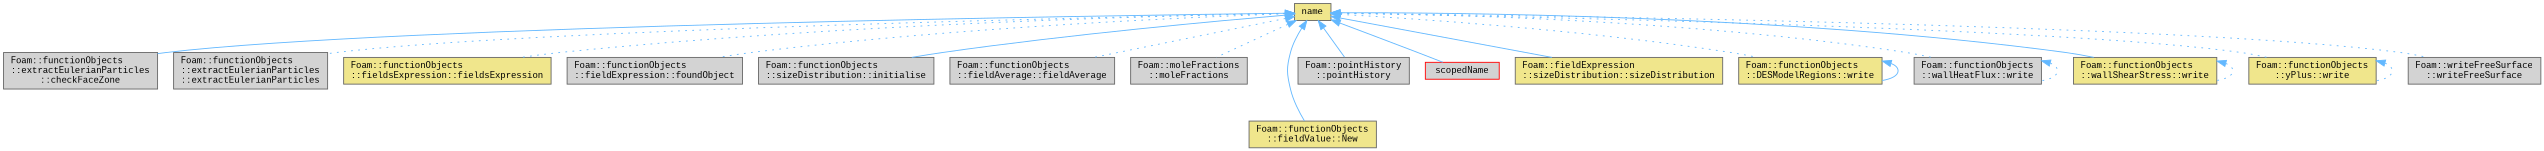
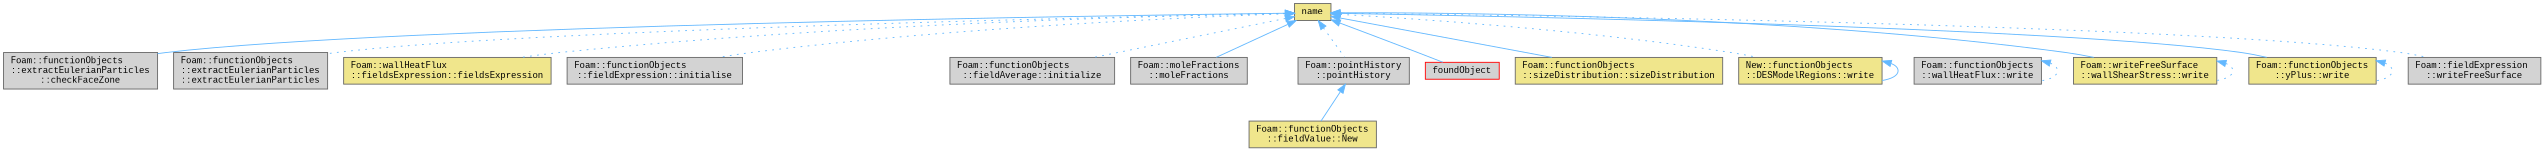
edge "Foam::functionObjects ::wallHeatFlux::write" -> "name": removed
edge "Foam::functionObjects ::yPlus::write" -> "name": style dotted -> solid
edge "Foam::moleFractions ::moleFractions" -> "name": style dotted -> solid
edge "Foam::pointHistory ::pointHistory" -> "name": style solid -> dotted
node "Foam::functionObjects ::fieldsExpression::fieldsExpression": label "Foam::functionObjects ::fieldsExpression::fieldsExpression" -> "Foam::wallHeatFlux ::fieldsExpression::fieldsExpression"
node "Foam::functionObjects ::fieldExpression::foundObject": label "Foam::functionObjects ::fieldExpression::foundObject" -> "Foam::functionObjects ::fieldExpression::initialise"
node "Foam::functionObjects ::sizeDistribution::initialise": removed
node "Foam::functionObjects ::fieldAverage::fieldAverage": label "Foam::functionObjects ::fieldAverage::fieldAverage" -> "Foam::functionObjects ::fieldAverage::initialize"
node "scopedName": label "scopedName" -> "foundObject"
node "Foam::fieldExpression ::sizeDistribution::sizeDistribution": label "Foam::fieldExpression ::sizeDistribution::sizeDistribution" -> "Foam::functionObjects ::sizeDistribution::sizeDistribution"
node "Foam::functionObjects ::DESModelRegions::write": label "Foam::functionObjects ::DESModelRegions::write" -> "New::functionObjects ::DESModelRegions::write"
node "Foam::functionObjects ::wallShearStress::write": label "Foam::functionObjects ::wallShearStress::write" -> "Foam::writeFreeSurface ::wallShearStress::write"
node "Foam::writeFreeSurface ::writeFreeSurface": label "Foam::writeFreeSurface ::writeFreeSurface" -> "Foam::fieldExpression ::writeFreeSurface"
edge "Foam::functionObjects ::fieldValue::New" -> "name": now "Foam::functionObjects ::fieldValue::New" -> "Foam::pointHistory ::pointHistory"
